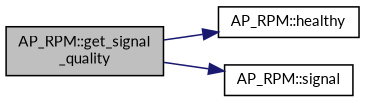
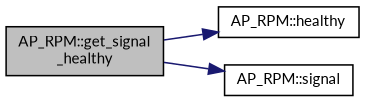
node "AP_RPM::get_signal _quality": label "AP_RPM::get_signal _quality" -> "AP_RPM::get_signal _healthy"
